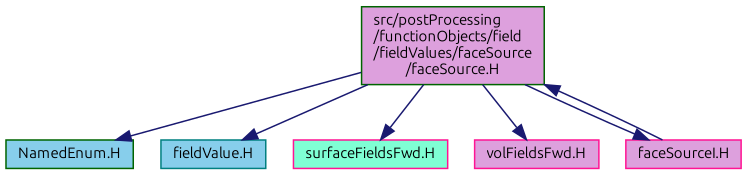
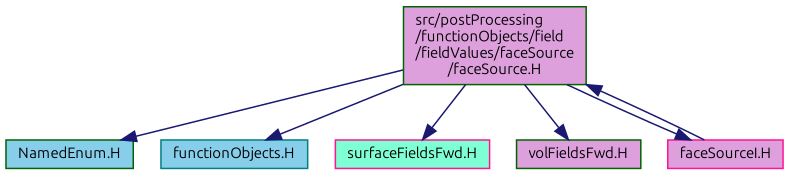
node "fieldValue.H": label "fieldValue.H" -> "functionObjects.H"
node "volFieldsFwd.H": color deeppink -> darkgreen
